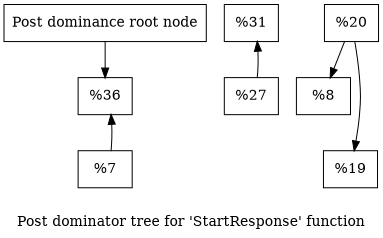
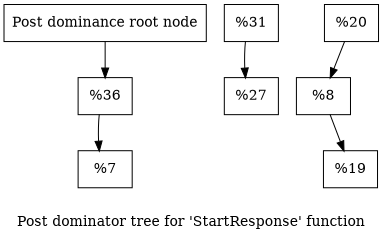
edge "%27" -> "%31": reversed
edge "%20" -> "%19": now "%8" -> "%19"
edge "%7" -> "%36": reversed
